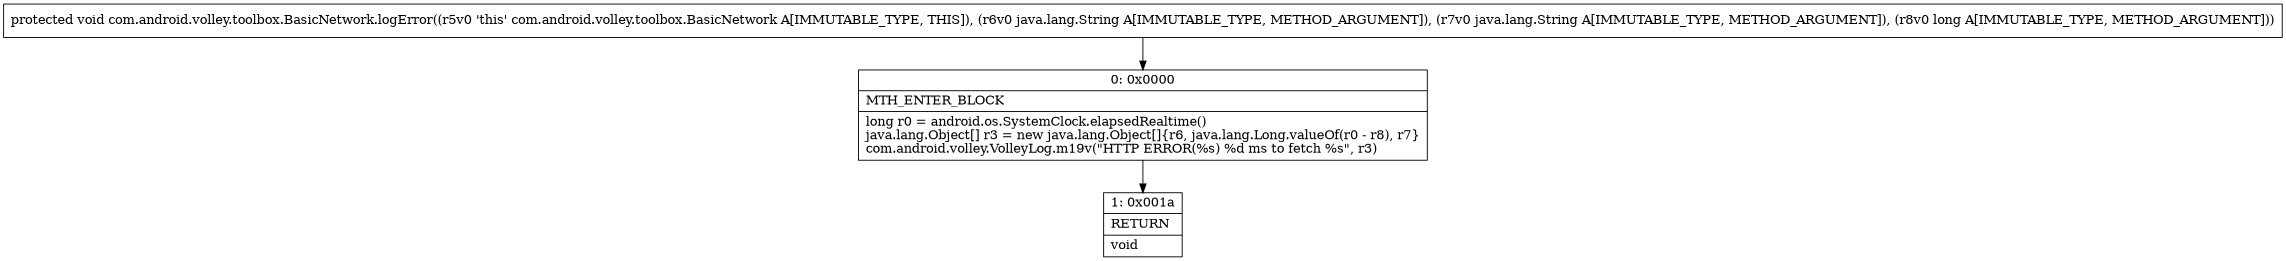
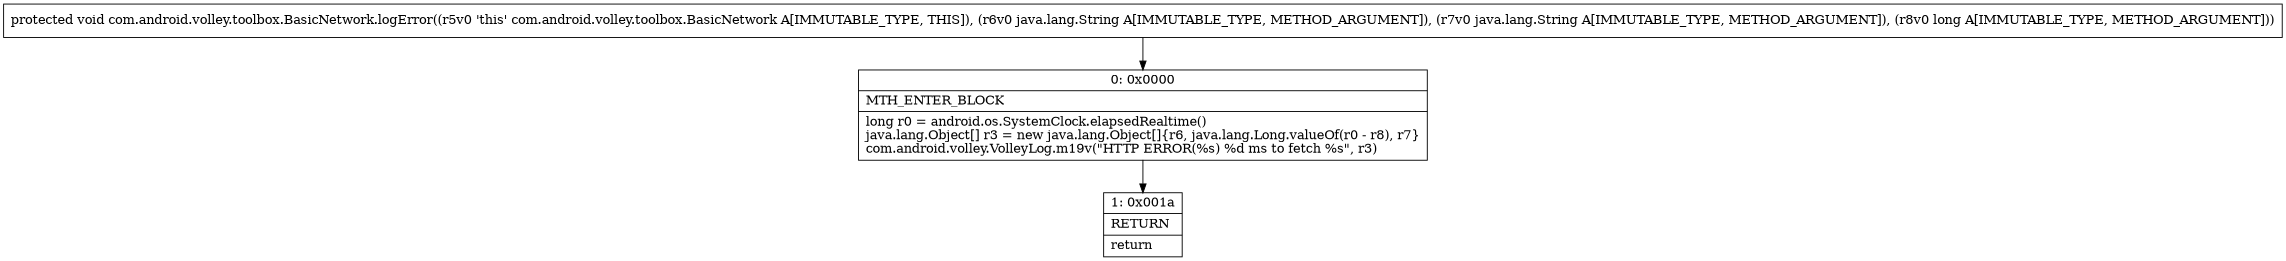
node "1: 0x001a": text "void" -> "return"
